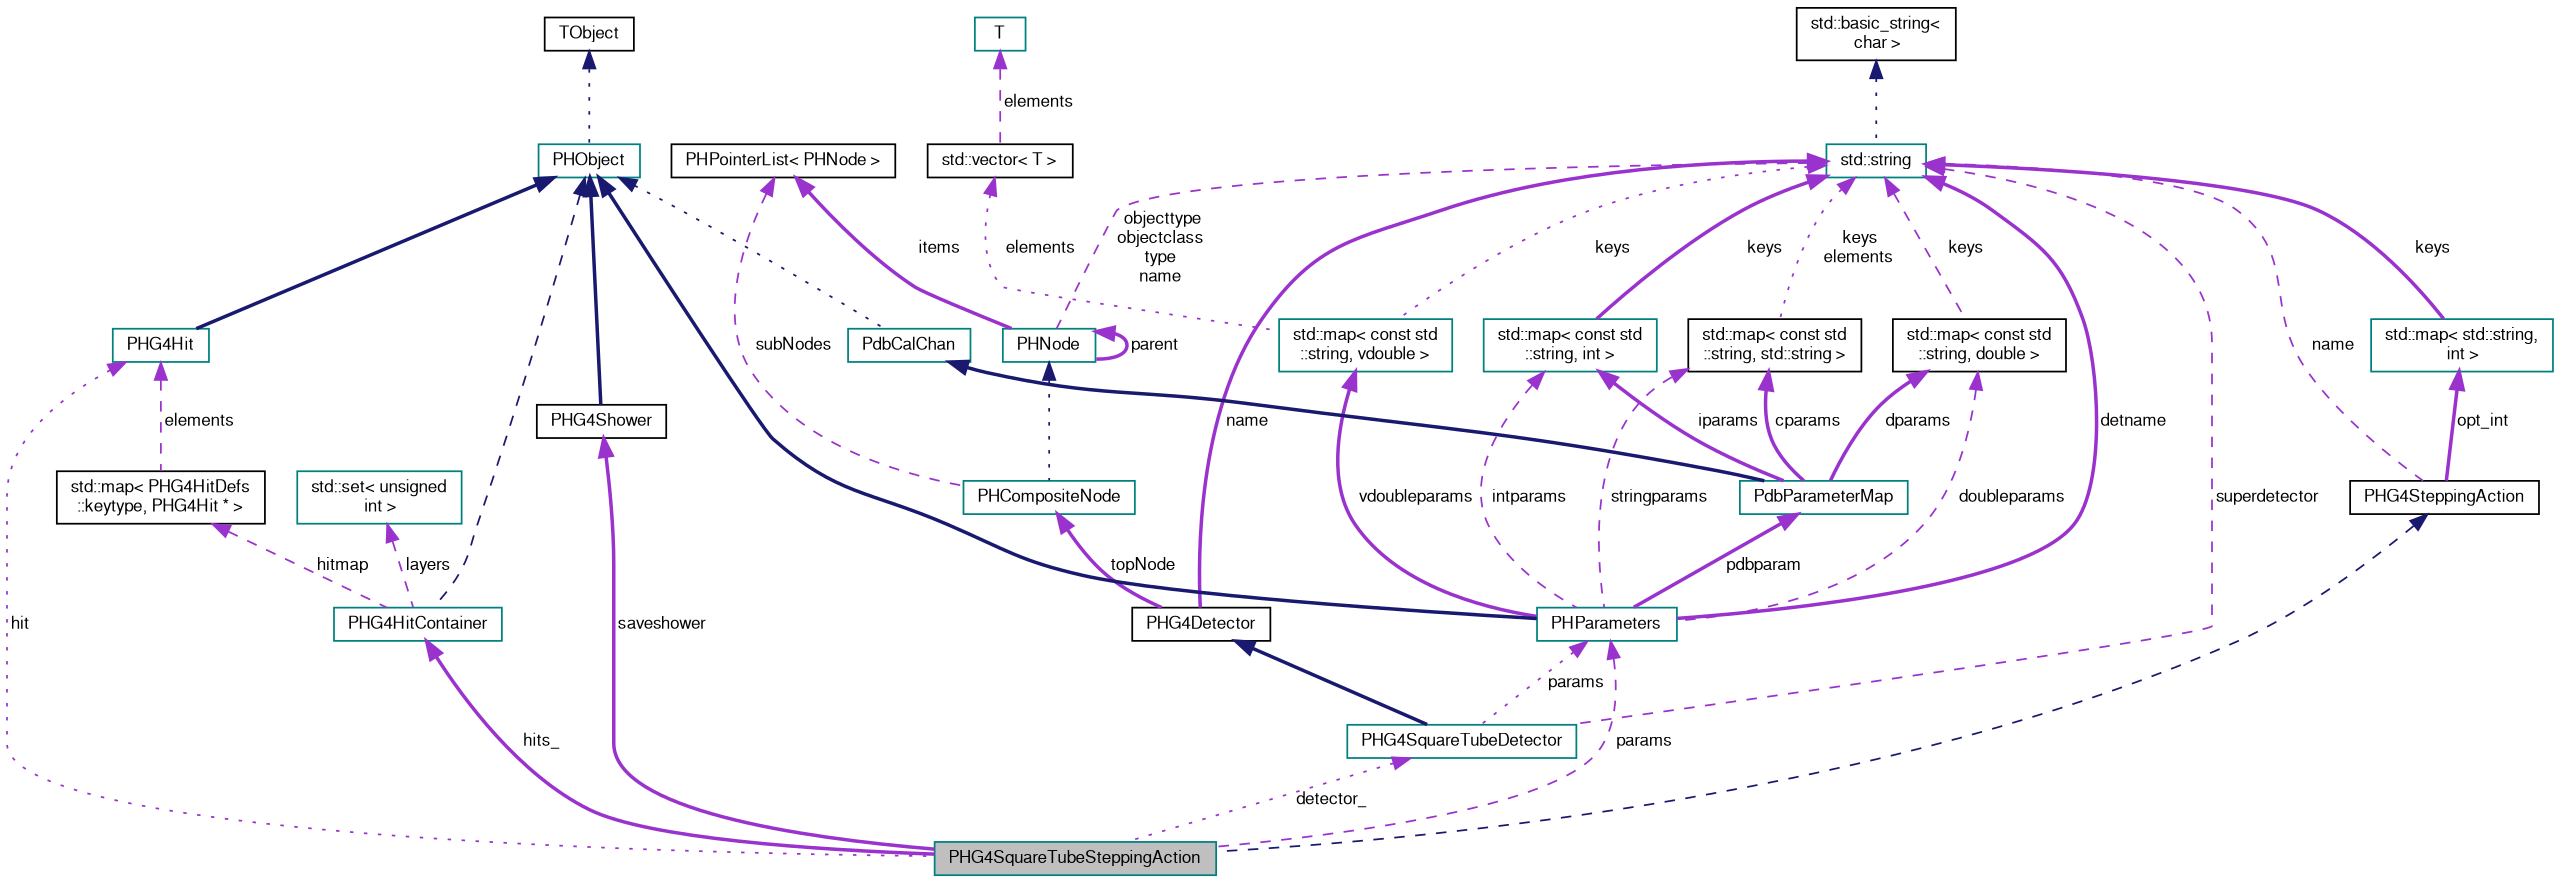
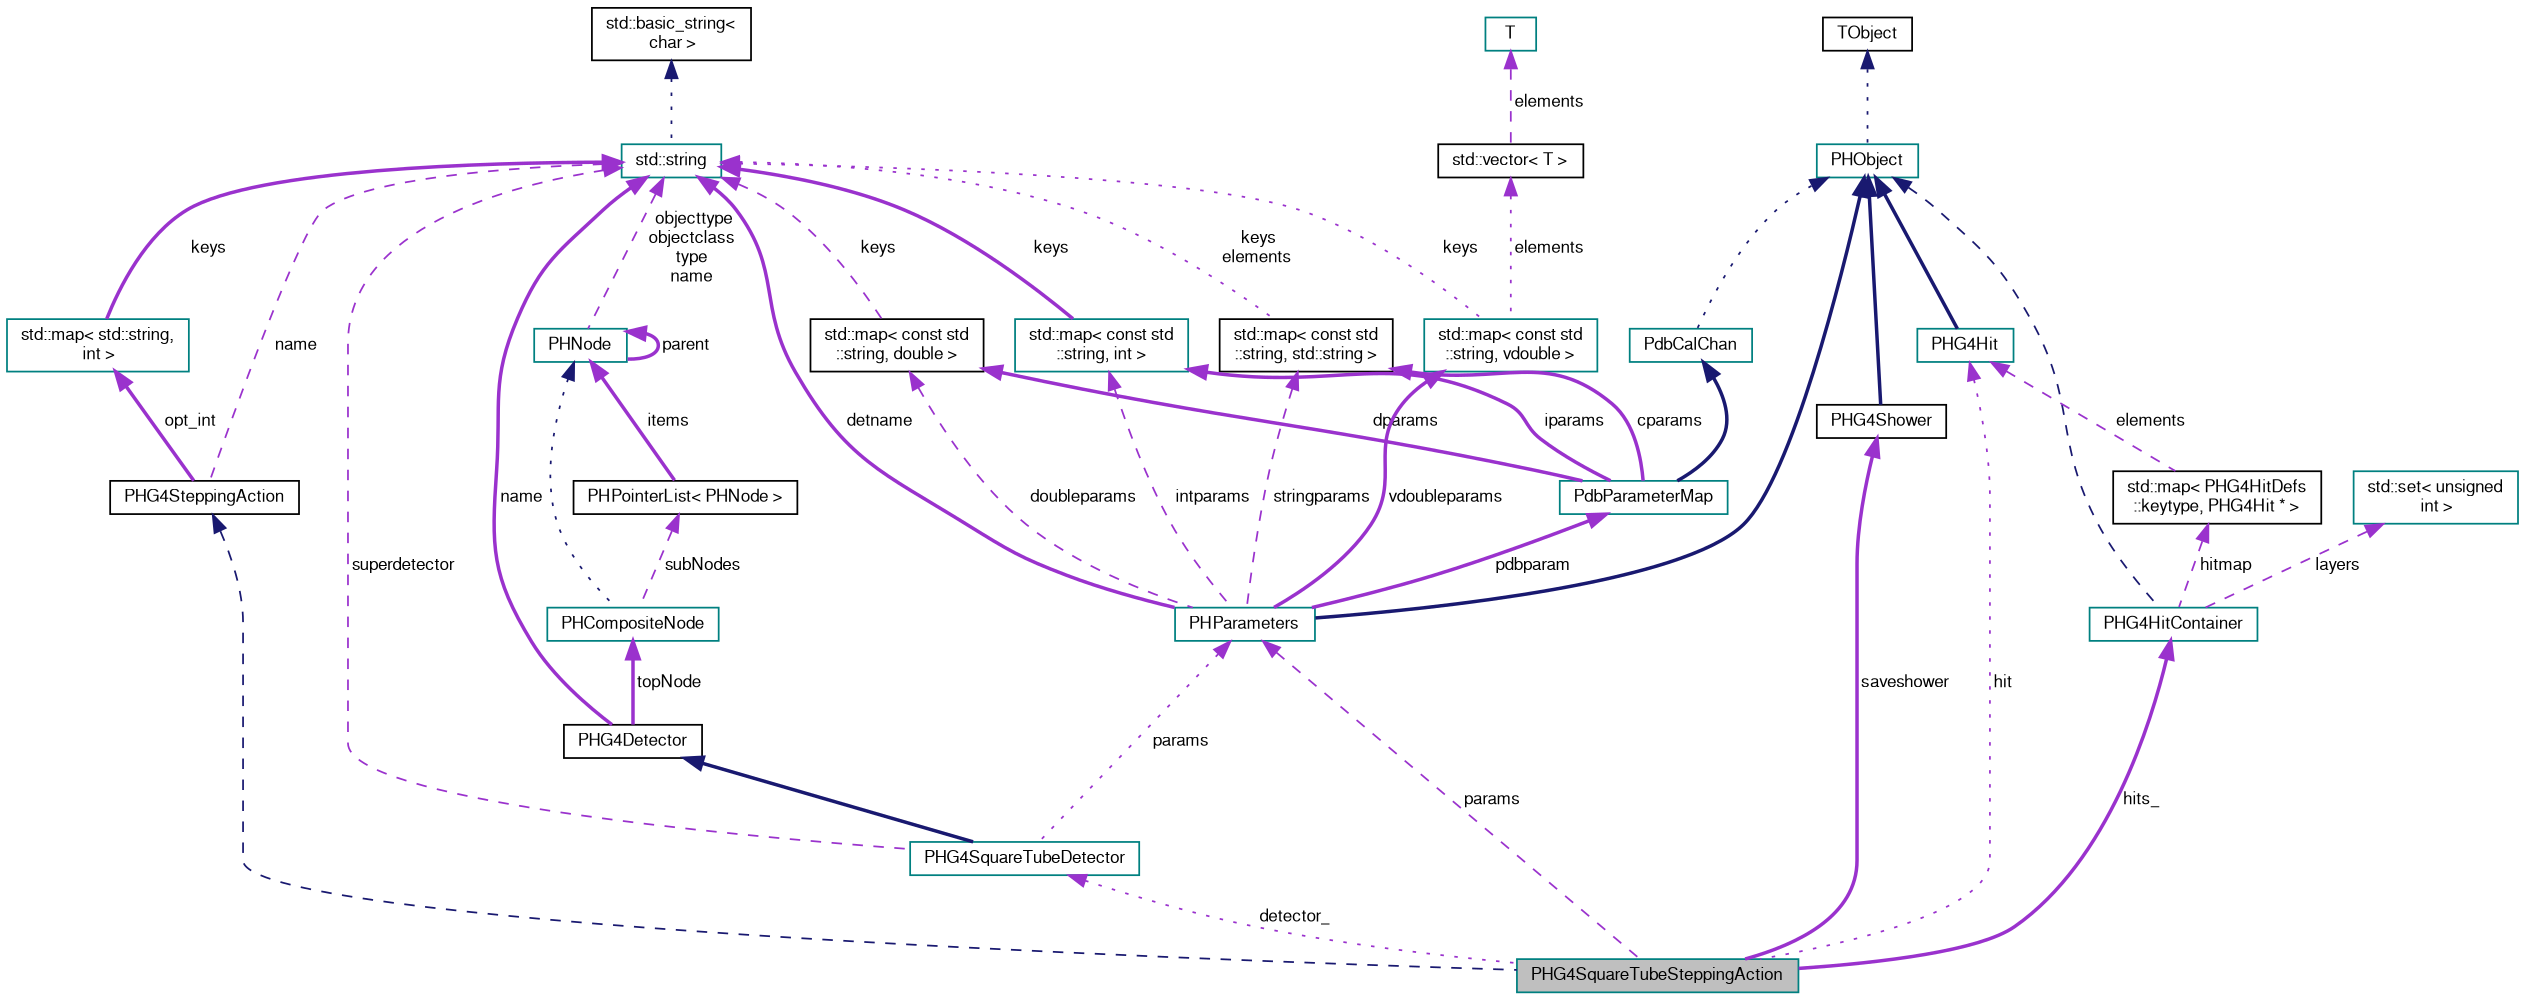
edge "PHNode" -> "PHPointerList< PHNode >": reversed
